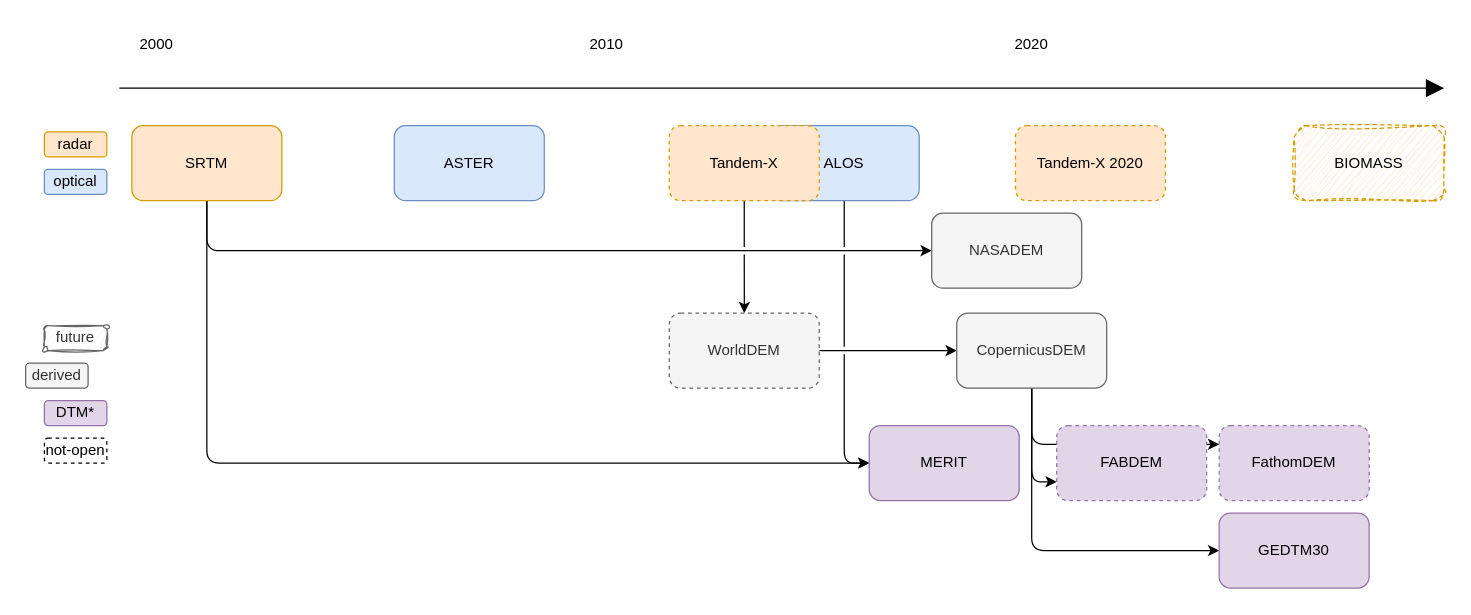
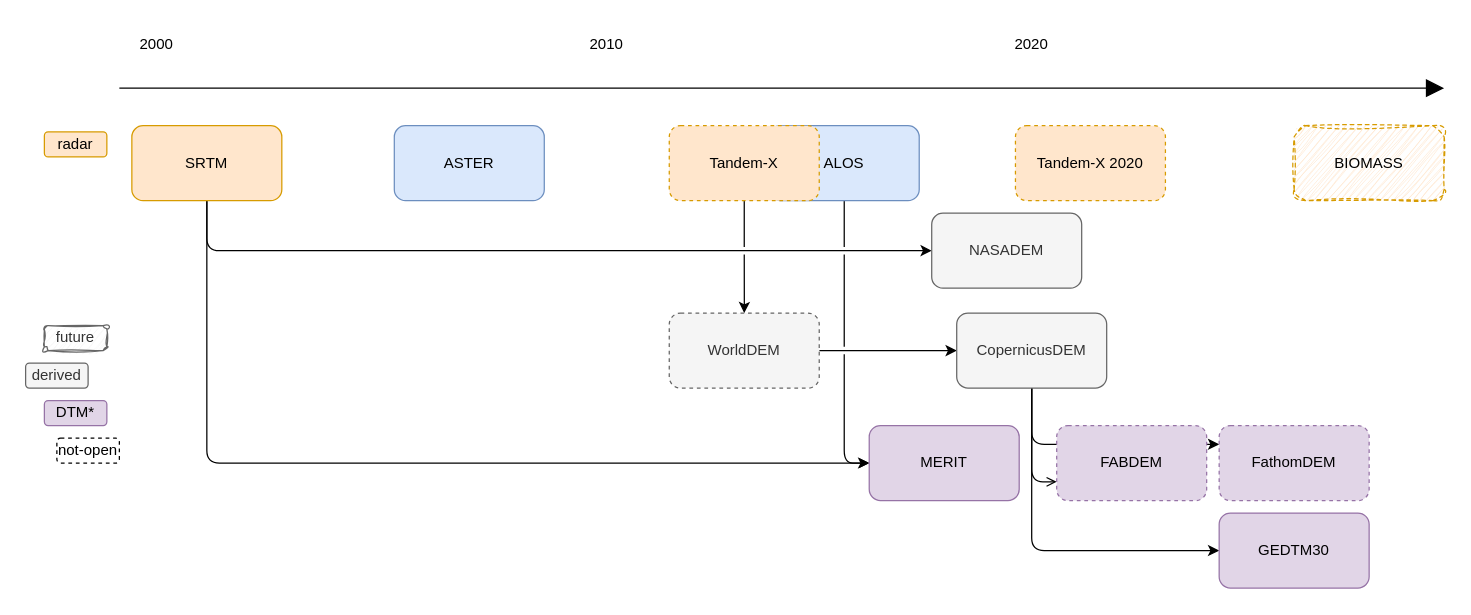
node "optical": removed
node "not-open": moved (76, 451) -> (88, 451)
edge "CopernicusDEM" -> "FABDEM": arrowhead classic -> open
